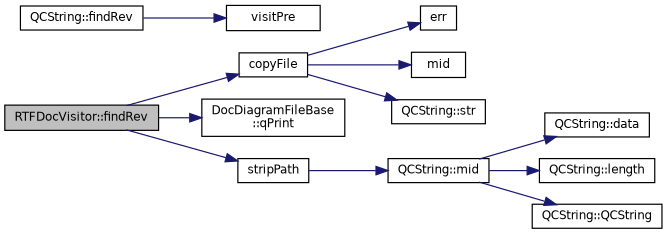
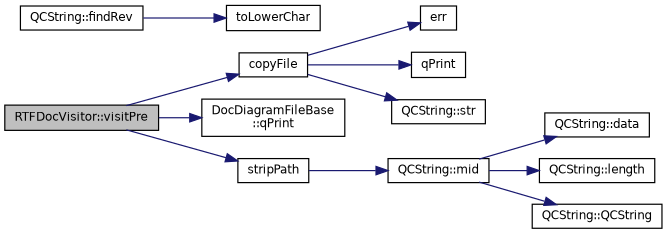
node "visitPre": label "visitPre" -> "toLowerChar"
node "mid": label "mid" -> "qPrint"
node "RTFDocVisitor::findRev": label "RTFDocVisitor::findRev" -> "RTFDocVisitor::visitPre"
